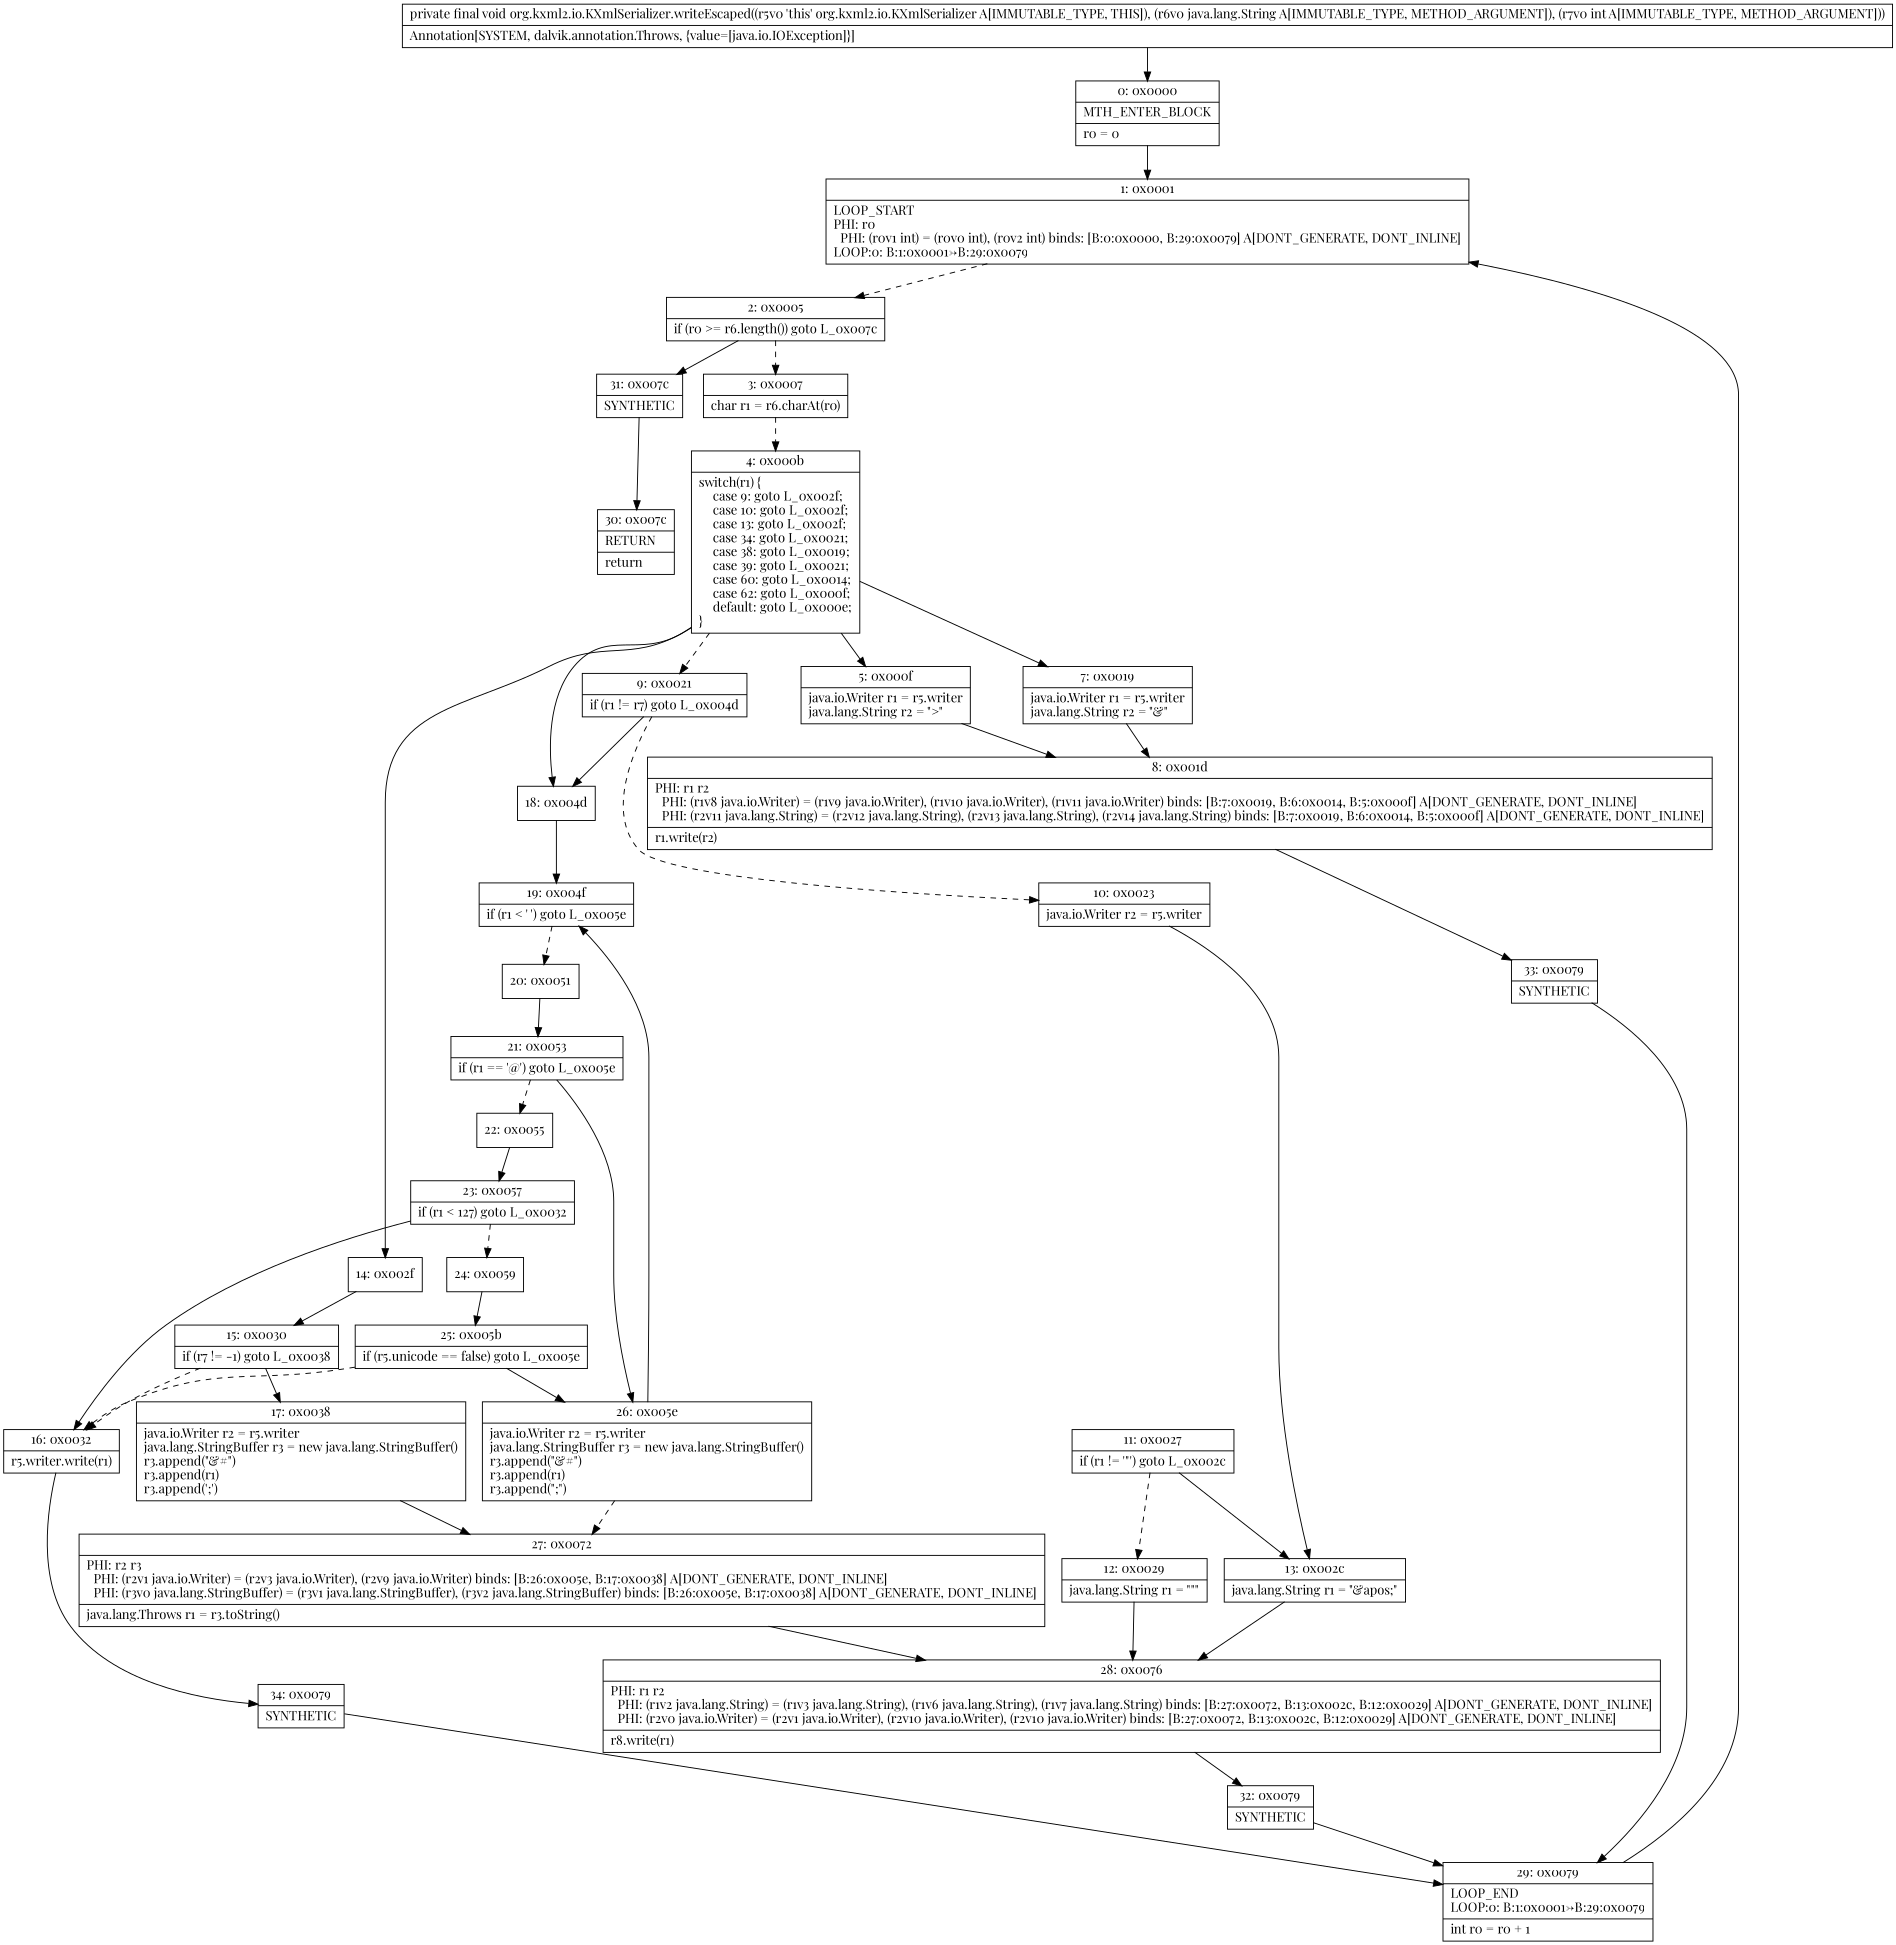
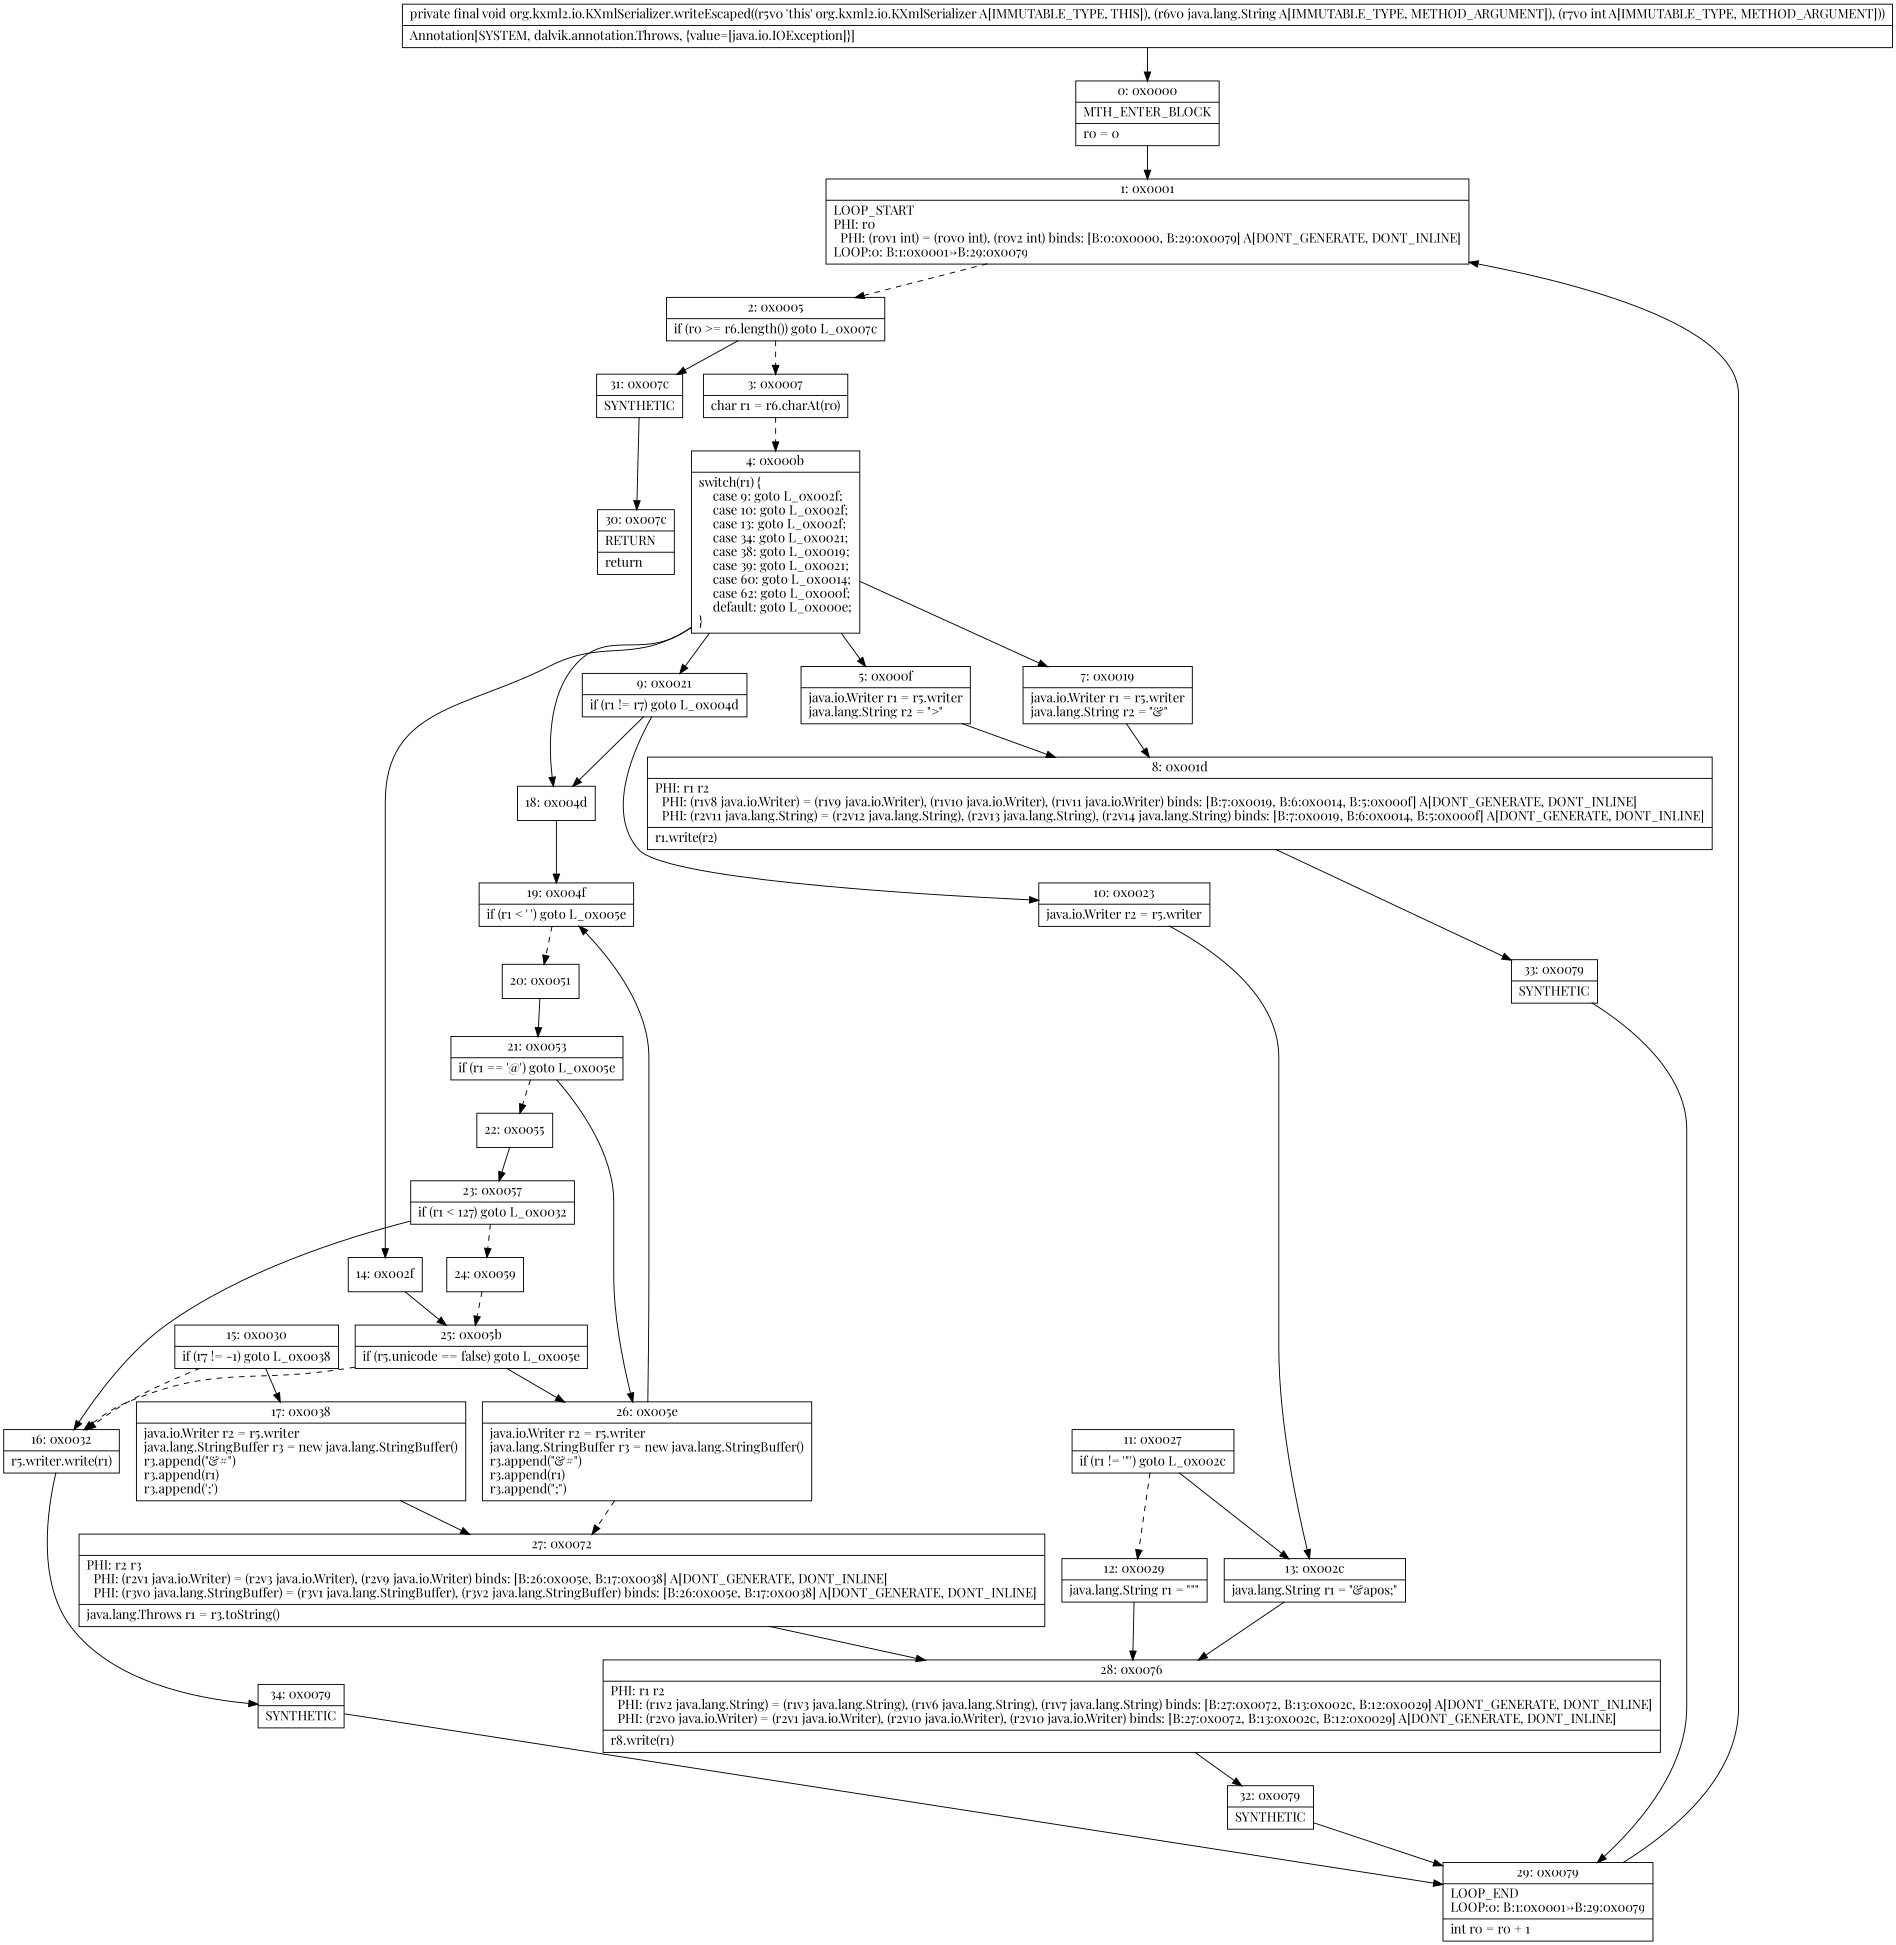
edge "4: 0x000b" -> "9: 0x0021": style dashed -> solid
edge "9: 0x0021" -> "10: 0x0023": style dashed -> solid
edge "24: 0x0059" -> "25: 0x005b": style solid -> dashed
edge "14: 0x002f" -> "15: 0x0030": now "14: 0x002f" -> "25: 0x005b"
